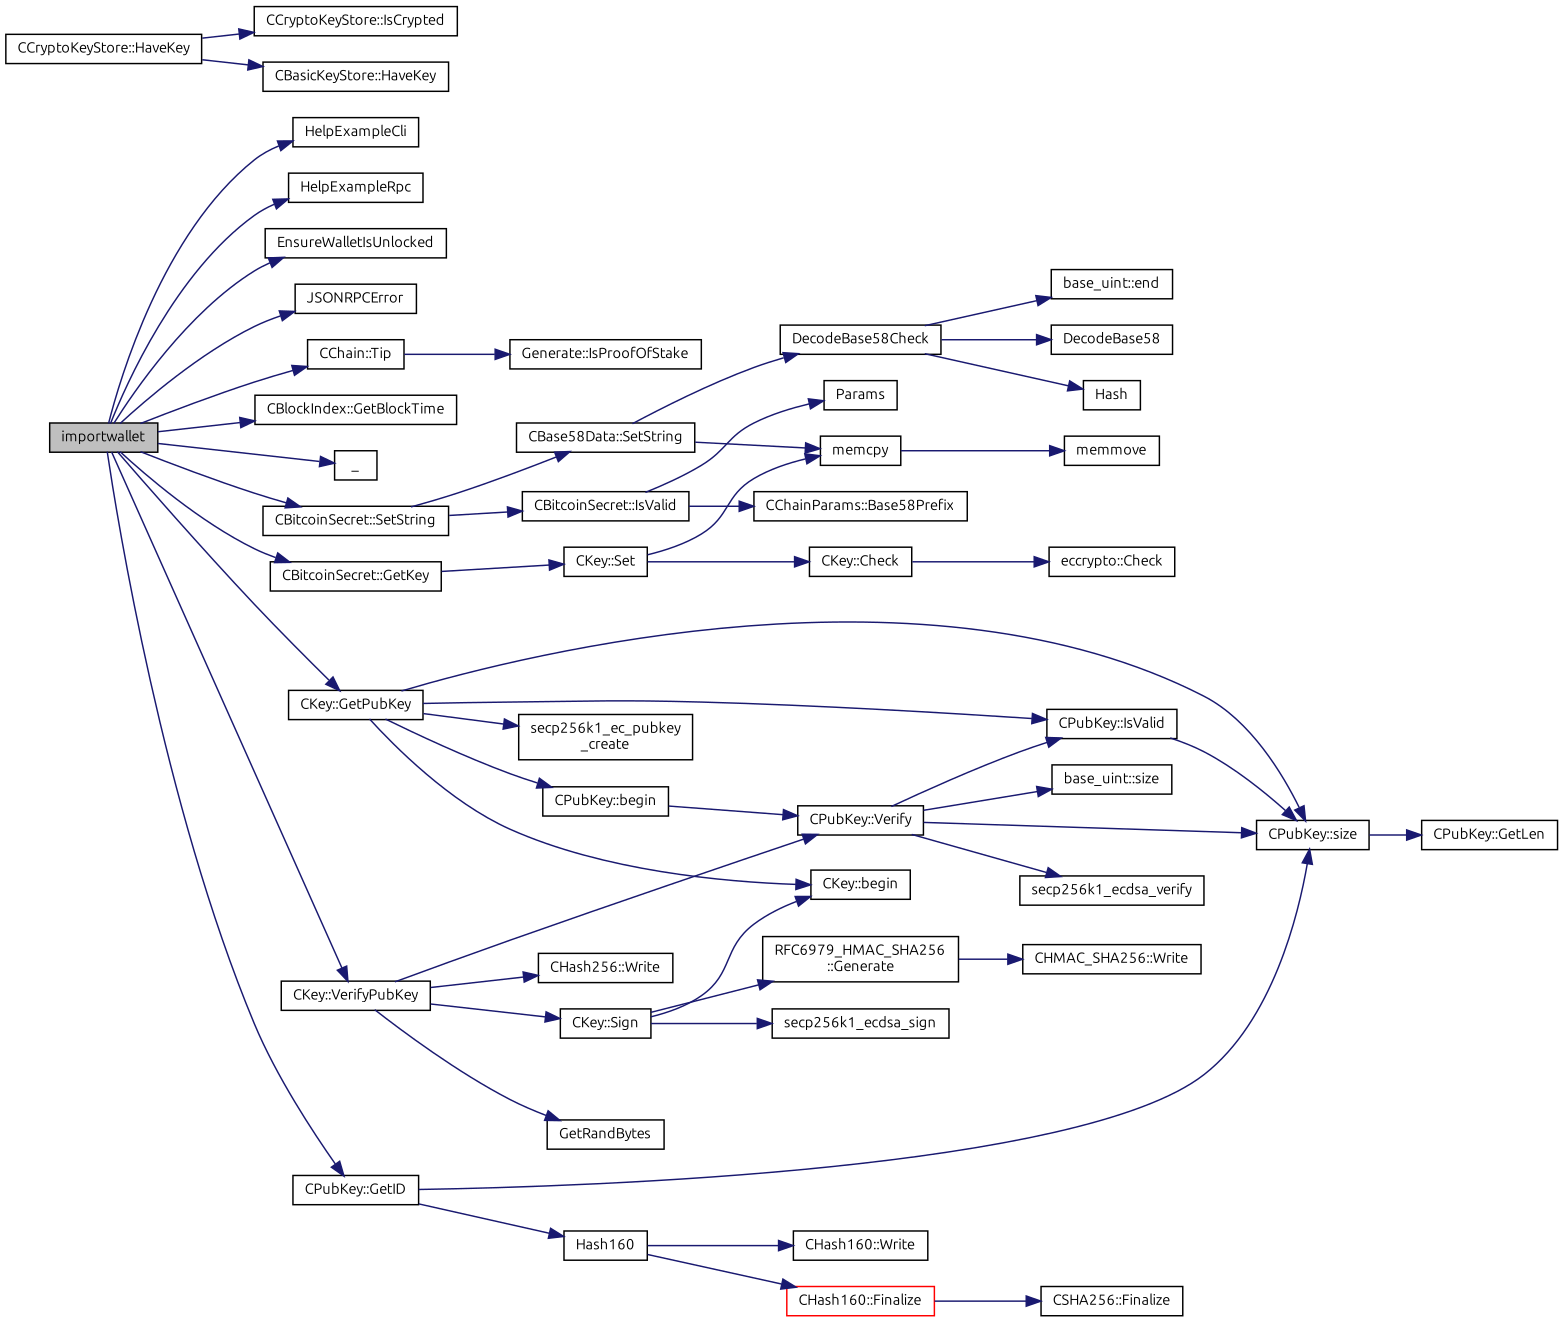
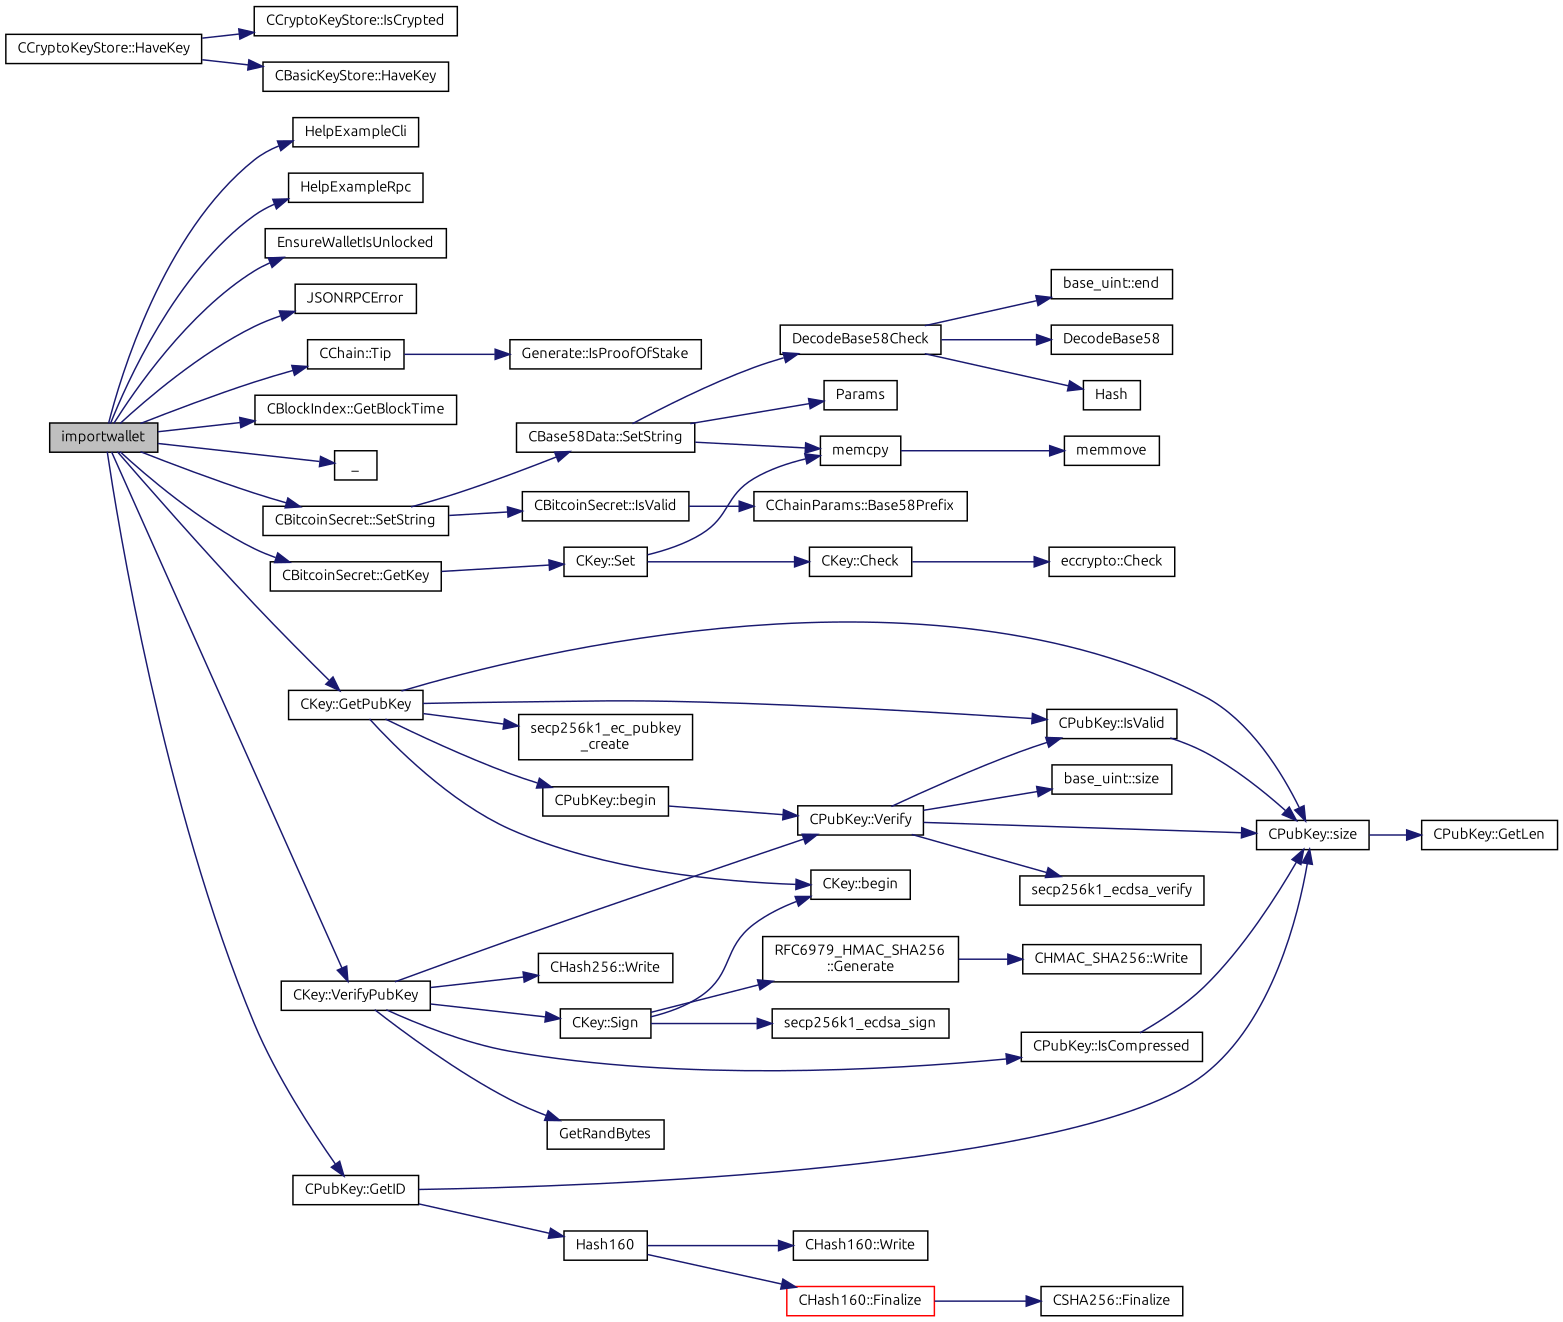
edge "CBitcoinSecret::IsValid" -> "Params": now "CBase58Data::SetString" -> "Params"
node "CPubKey::IsCompressed": added
